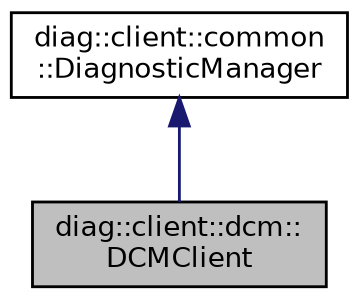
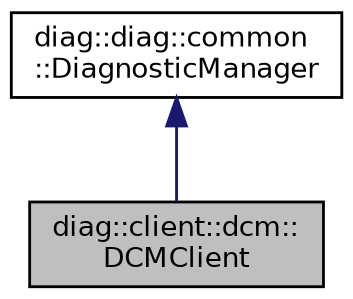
node "diag::client::common ::DiagnosticManager": label "diag::client::common ::DiagnosticManager" -> "diag::diag::common ::DiagnosticManager"
